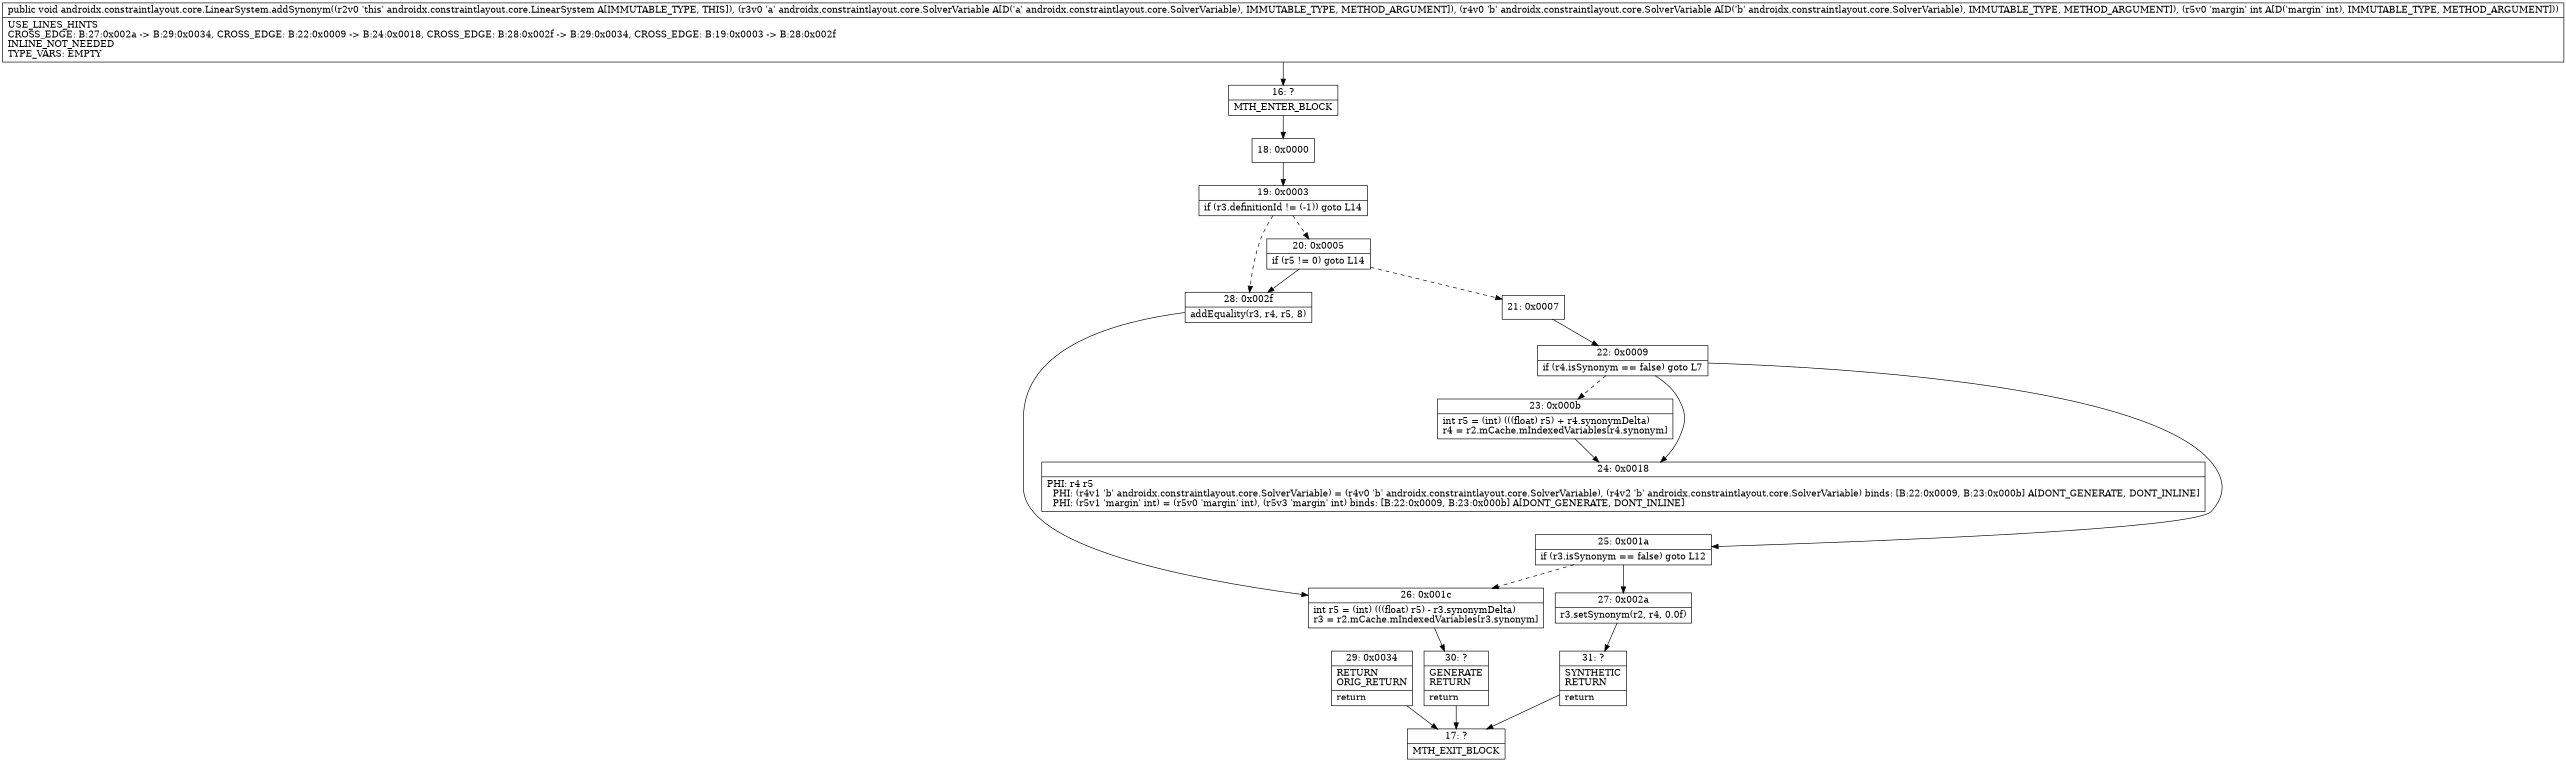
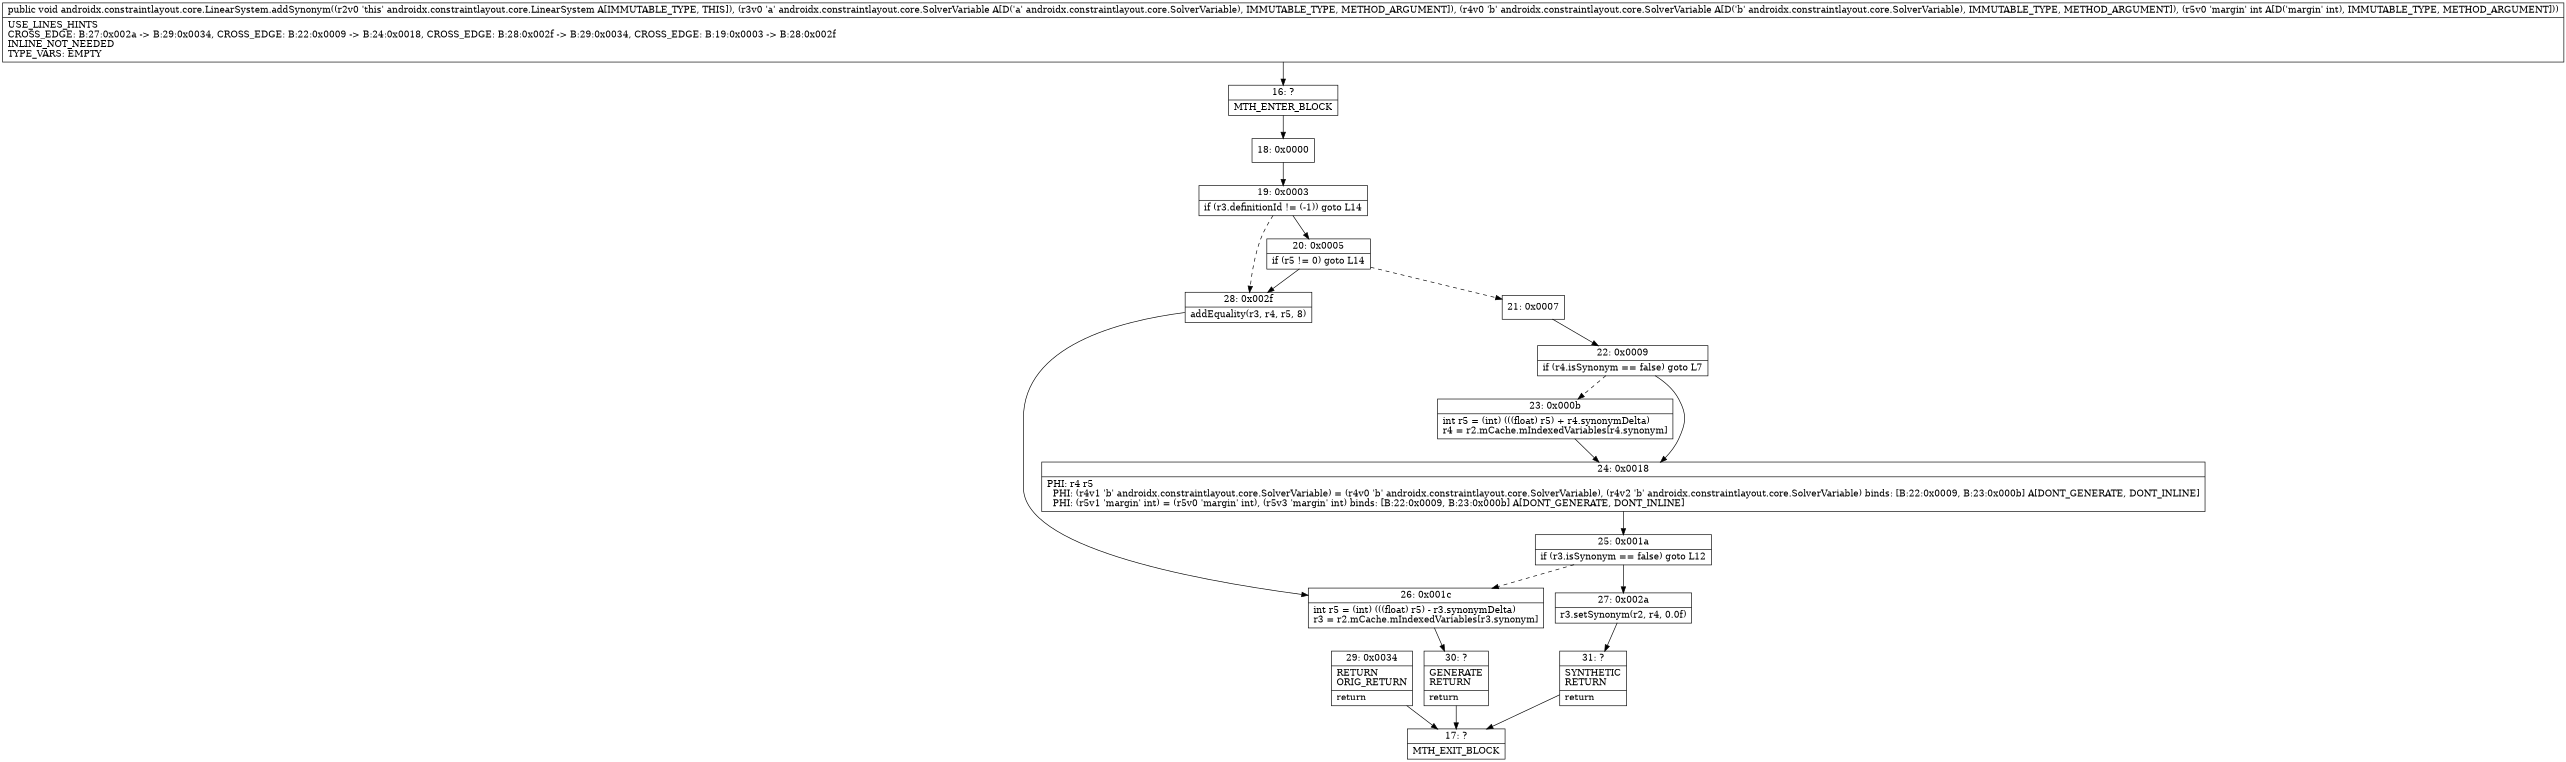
edge "19: 0x0003" -> "20: 0x0005": style dashed -> solid
edge "22: 0x0009" -> "25: 0x001a": now "24: 0x0018" -> "25: 0x001a"
